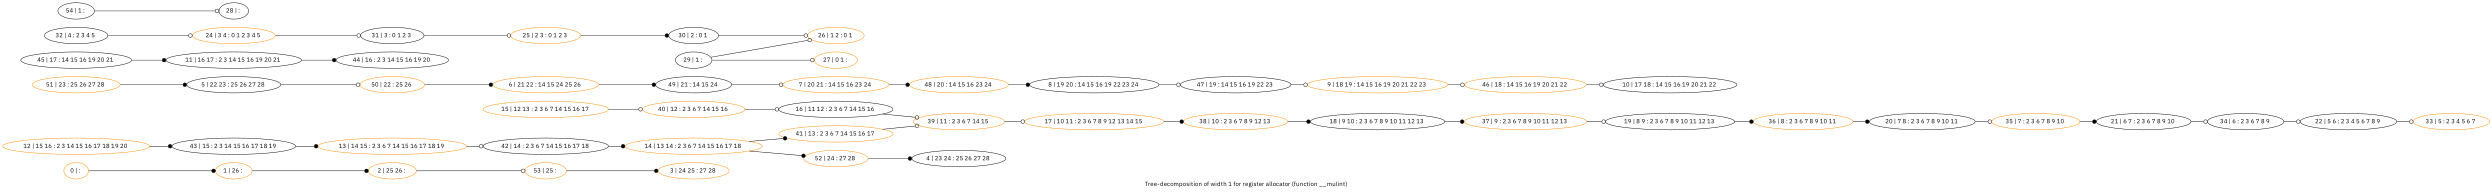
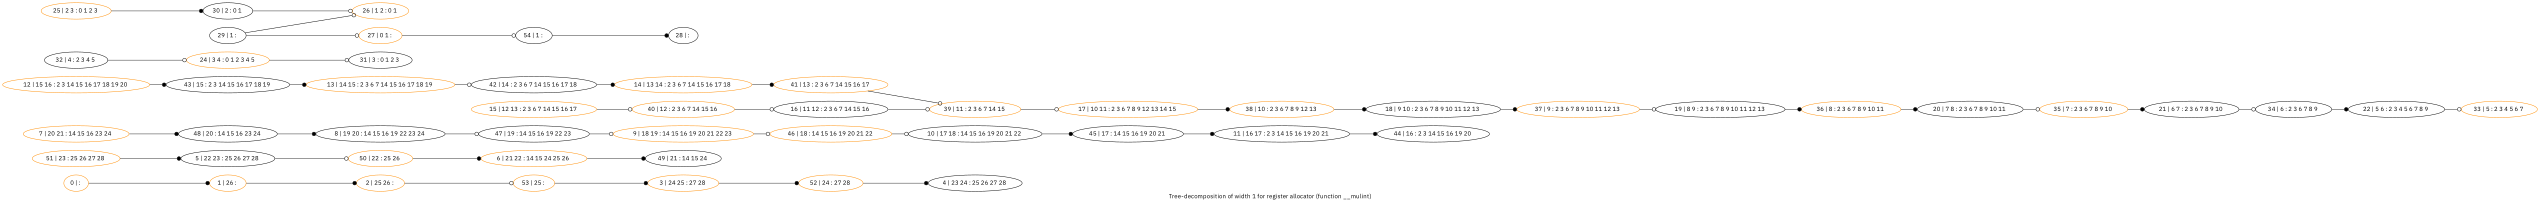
edge "54 | 1 :" -> "28 | :": arrowhead odot -> dot
edge "27 | 0 1 :" -> "54 | 1 :": added
edge "31 | 3 : 0 1 2 3" -> "25 | 2 3 : 0 1 2 3": removed
edge "49 | 21 : 14 15 24" -> "7 | 20 21 : 14 15 16 23 24": removed
node "48 | 20 : 14 15 16 23 24": color darkorange -> black
edge "34 | 6 : 2 3 6 7 8 9" -> "22 | 5 6 : 2 3 4 5 6 7 8 9": arrowhead odot -> dot
edge "10 | 17 18 : 14 15 16 19 20 21 22" -> "45 | 17 : 14 15 16 19 20 21": added
edge "14 | 13 14 : 2 3 6 7 14 15 16 17 18" -> "52 | 24 : 27 28": now "3 | 24 25 : 27 28" -> "52 | 24 : 27 28"
